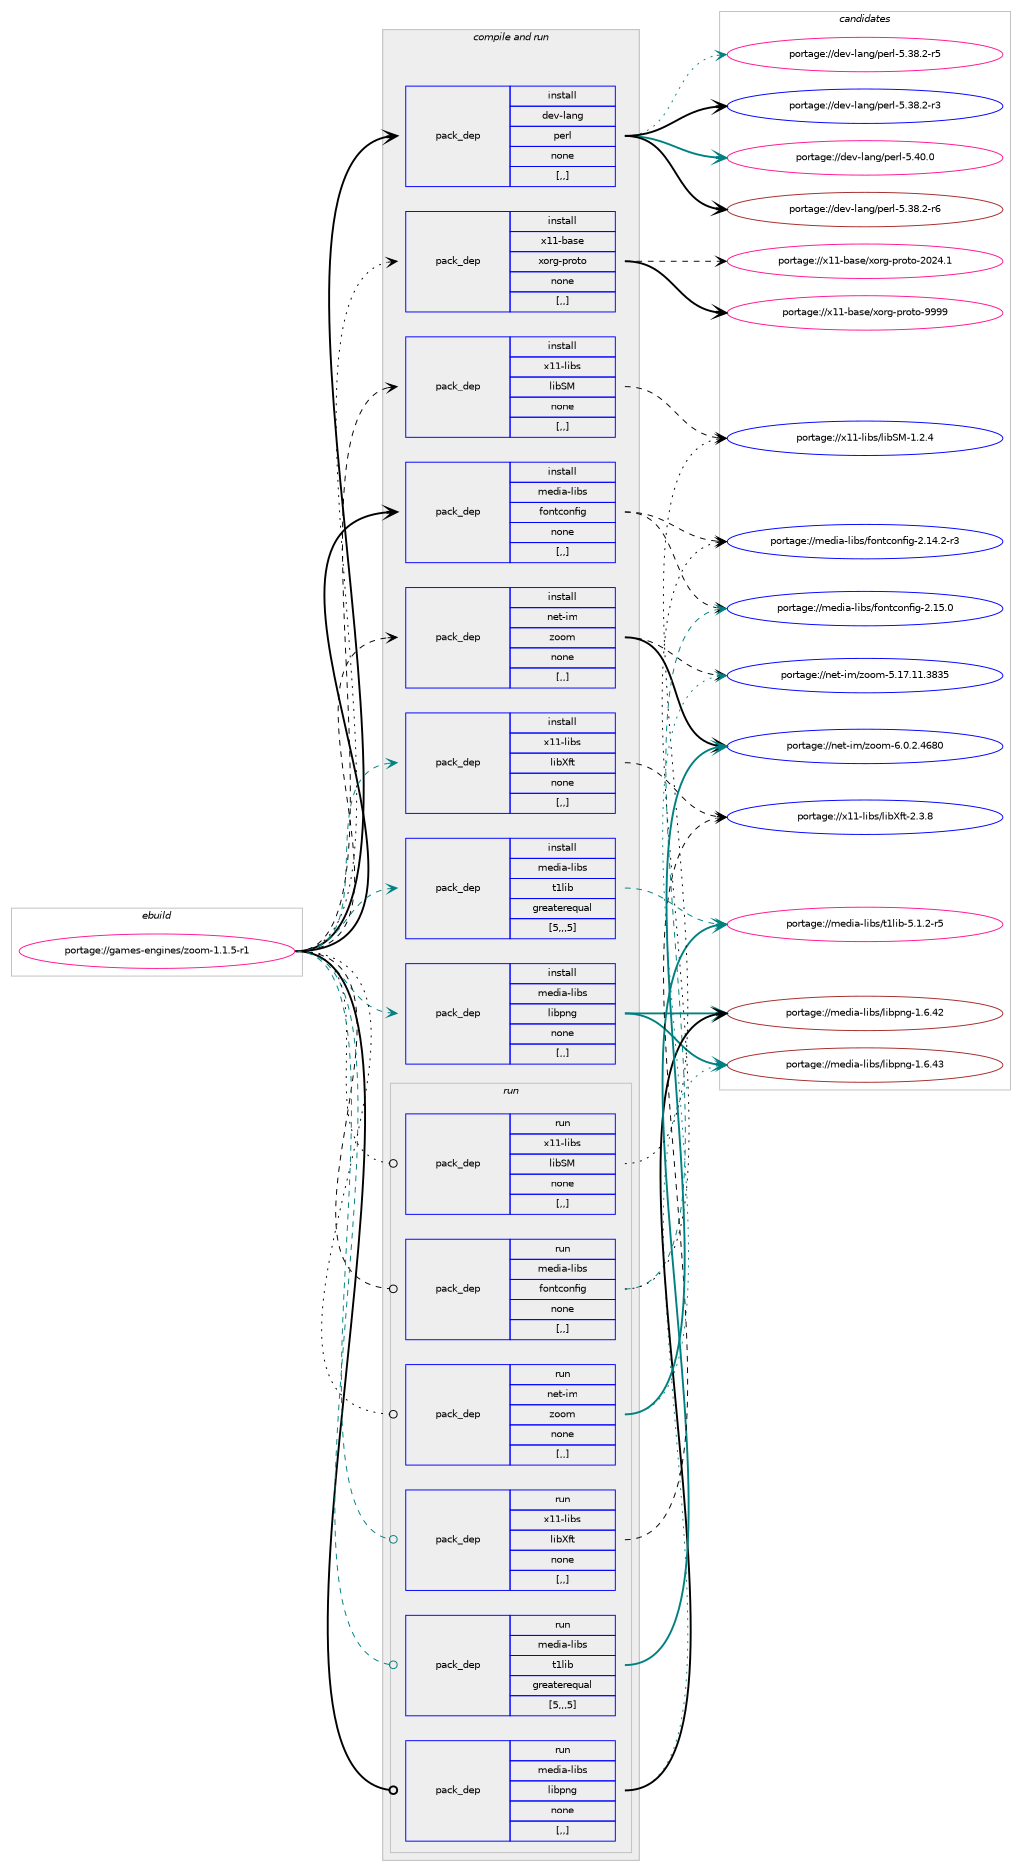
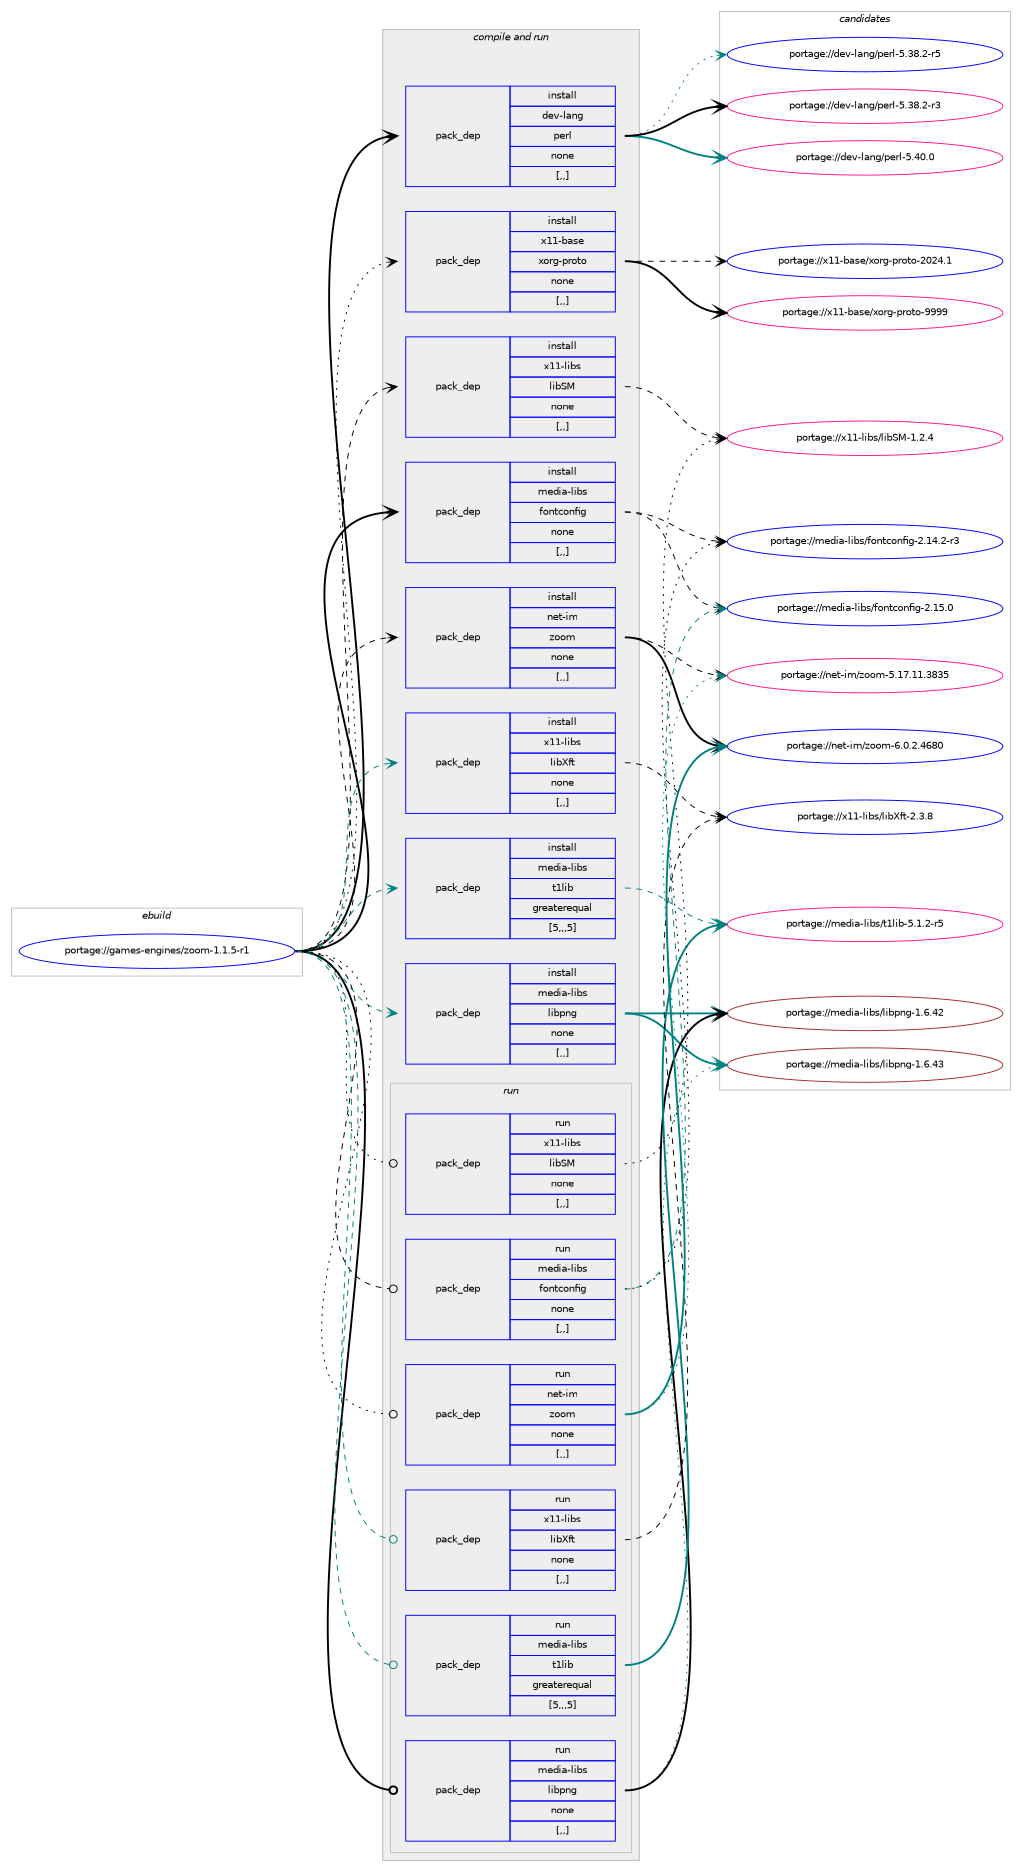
node "portage://dev-lang/perl-5.38.2-r5": color deeppink -> blue
node "portage://dev-lang/perl-5.38.2-r3": color blue -> deeppink
node "portage://dev-lang/perl-5.38.2-r6": removed
node "portage://x11-base/xorg-proto-2024.1": color deeppink -> blue
node "portage://x11-libs/libSM-1.2.4": color blue -> deeppink
node "portage://net-im/zoom-5.17.11.3835": color blue -> deeppink
node "portage://games-engines/zoom-1.1.5-r1": color deeppink -> blue
